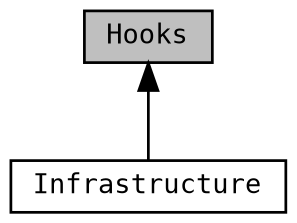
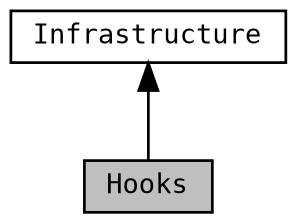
edge "Infrastructure" -> "Hooks": reversed
